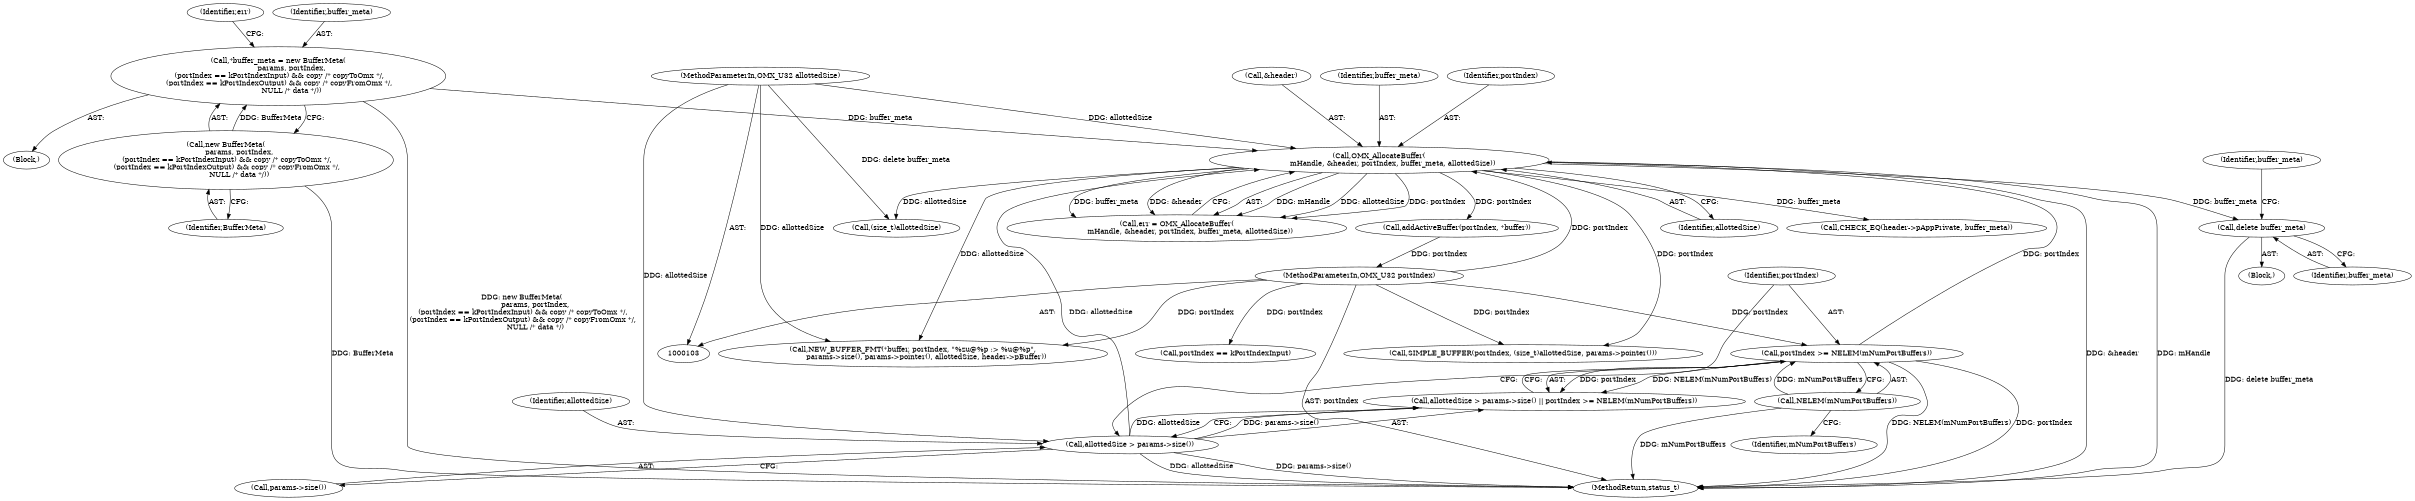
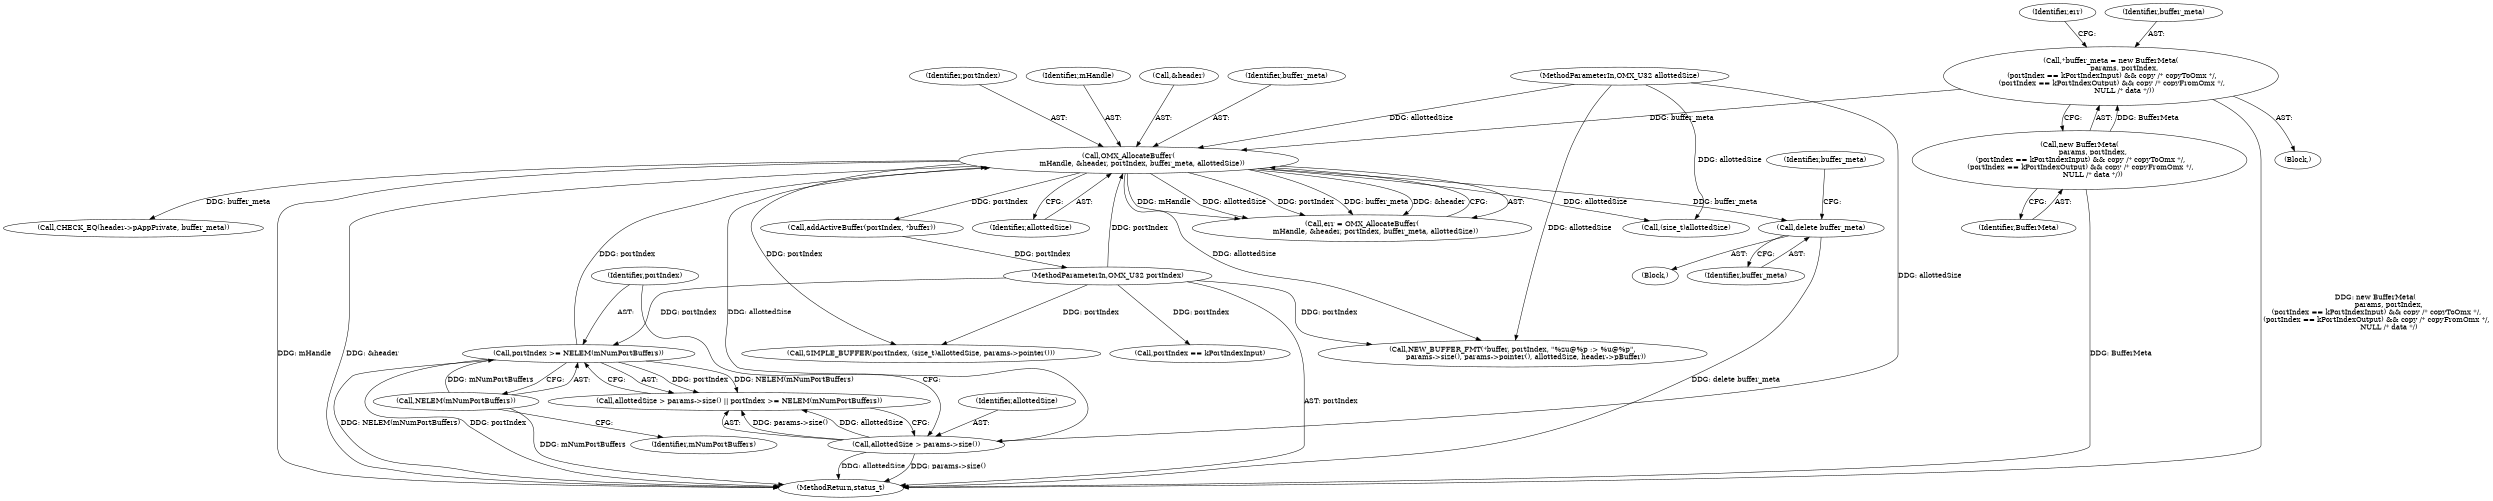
node "(Identifier,mHandle)": added
edge "(MethodParameterIn,OMX_U32 allottedSize)" -> "(Call,(size_t)allottedSize)": label "DDG: delete buffer_meta" -> "DDG: allottedSize"
node "1000103": removed
node "(Call,params->size())": removed
